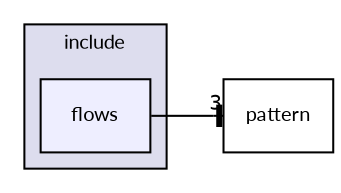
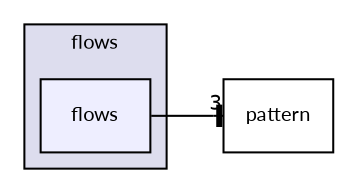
cluster "include": label "include" -> "flows"
